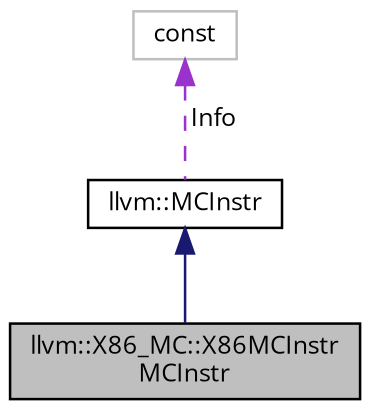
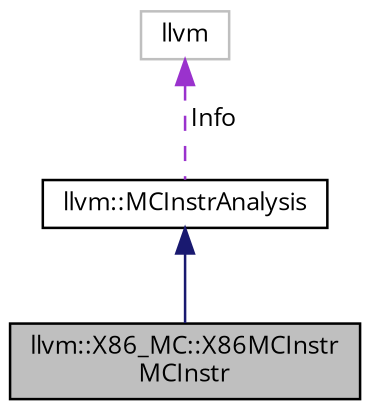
node "const": label "const" -> "llvm"
node "llvm::MCInstr": label "llvm::MCInstr" -> "llvm::MCInstrAnalysis"
